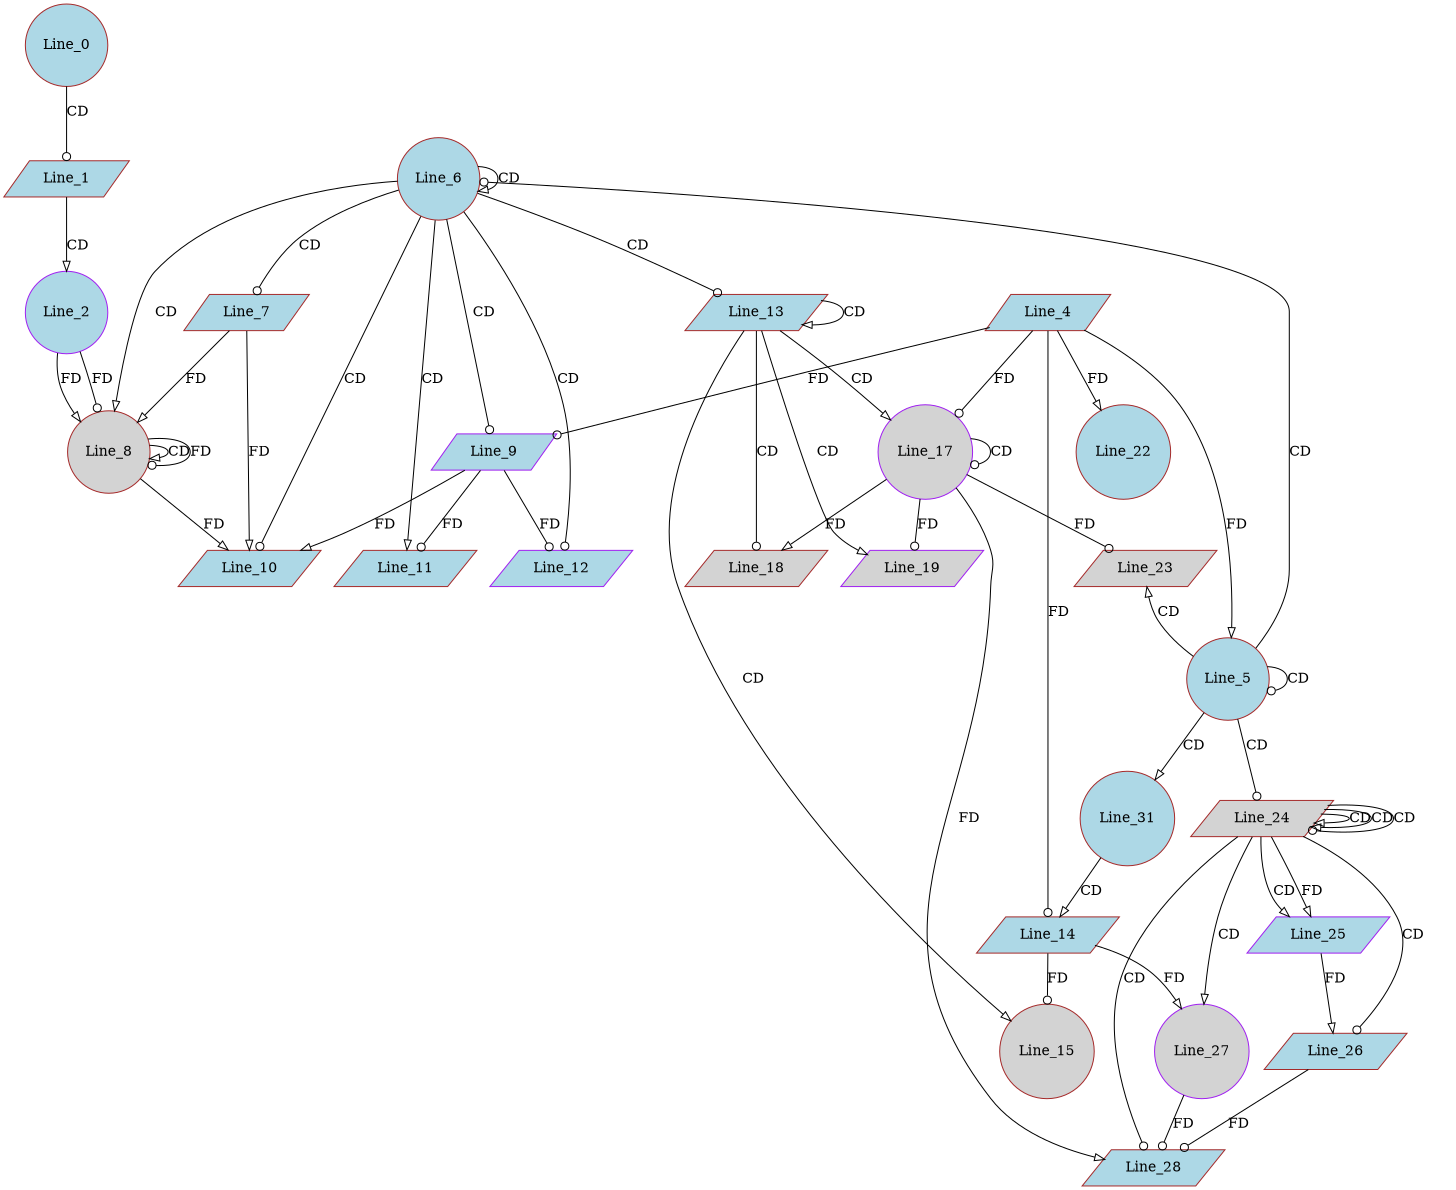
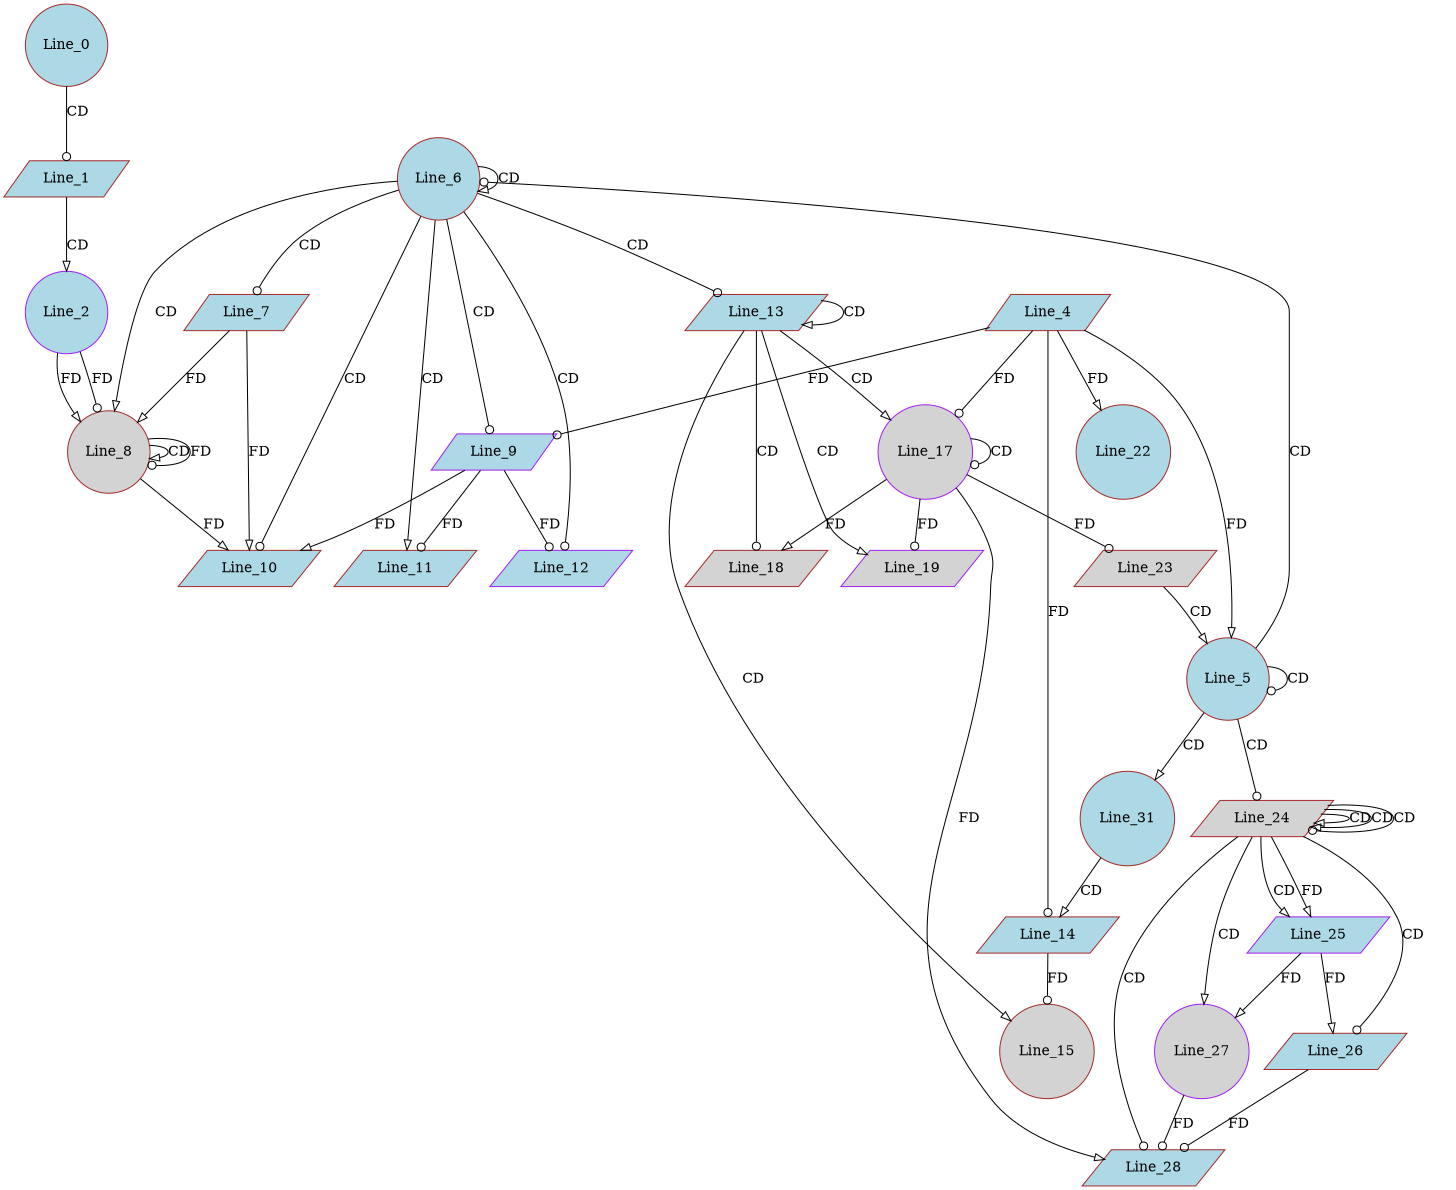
edge "Line_5" -> "Line_23": reversed
edge "Line_14" -> "Line_27": now "Line_25" -> "Line_27"
